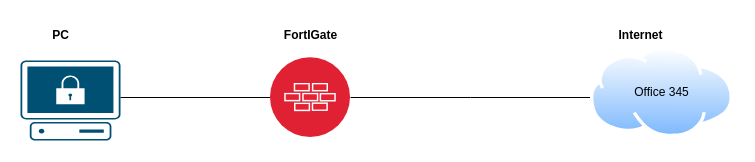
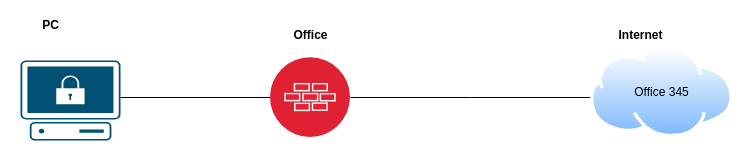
node "PC": moved (61, 36) -> (51, 26)
node "FortIGate": label "FortIGate" -> "Office"
